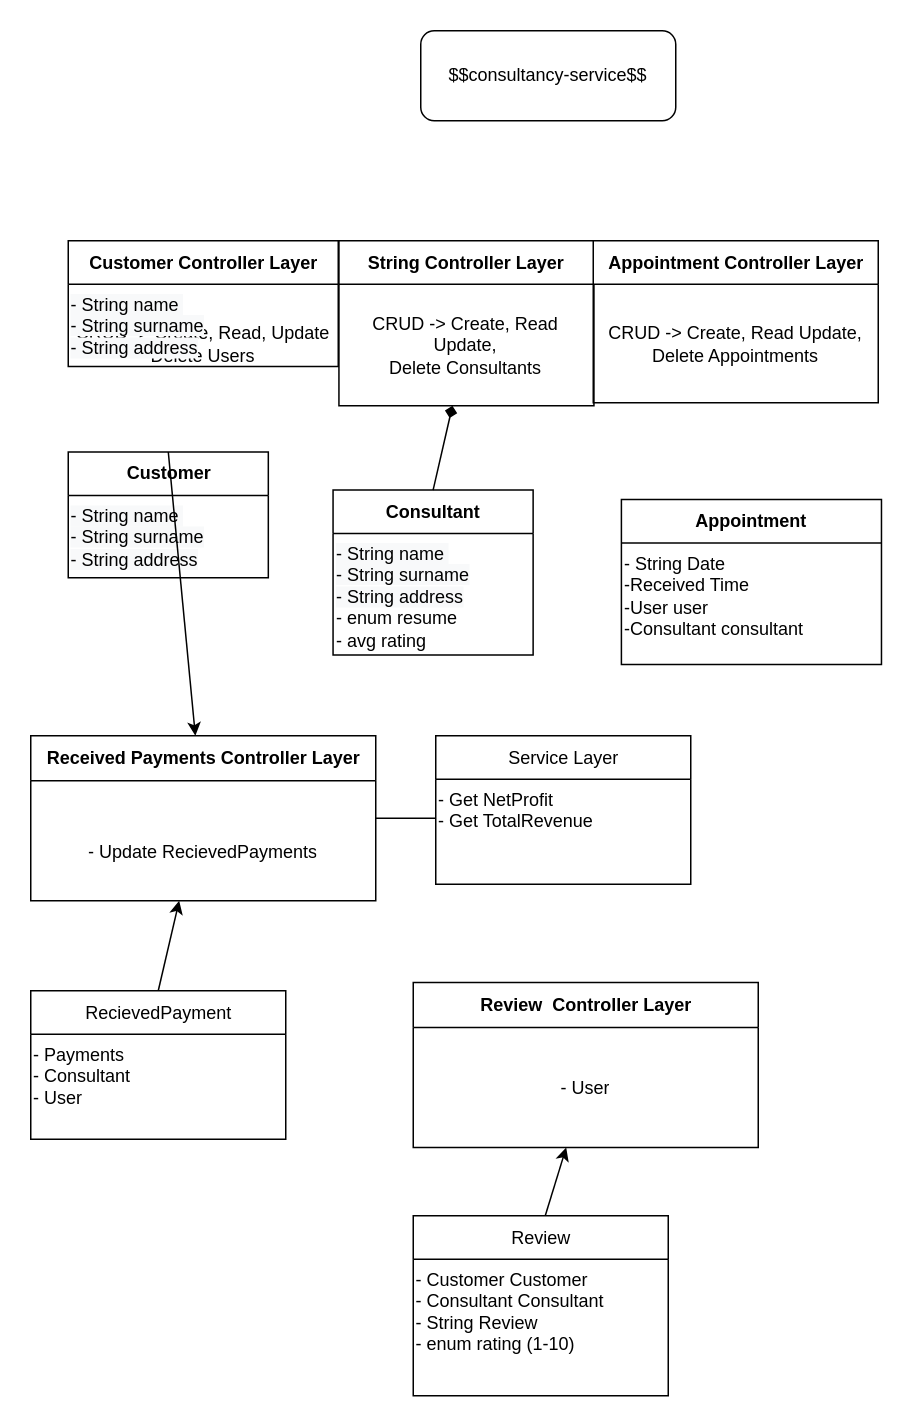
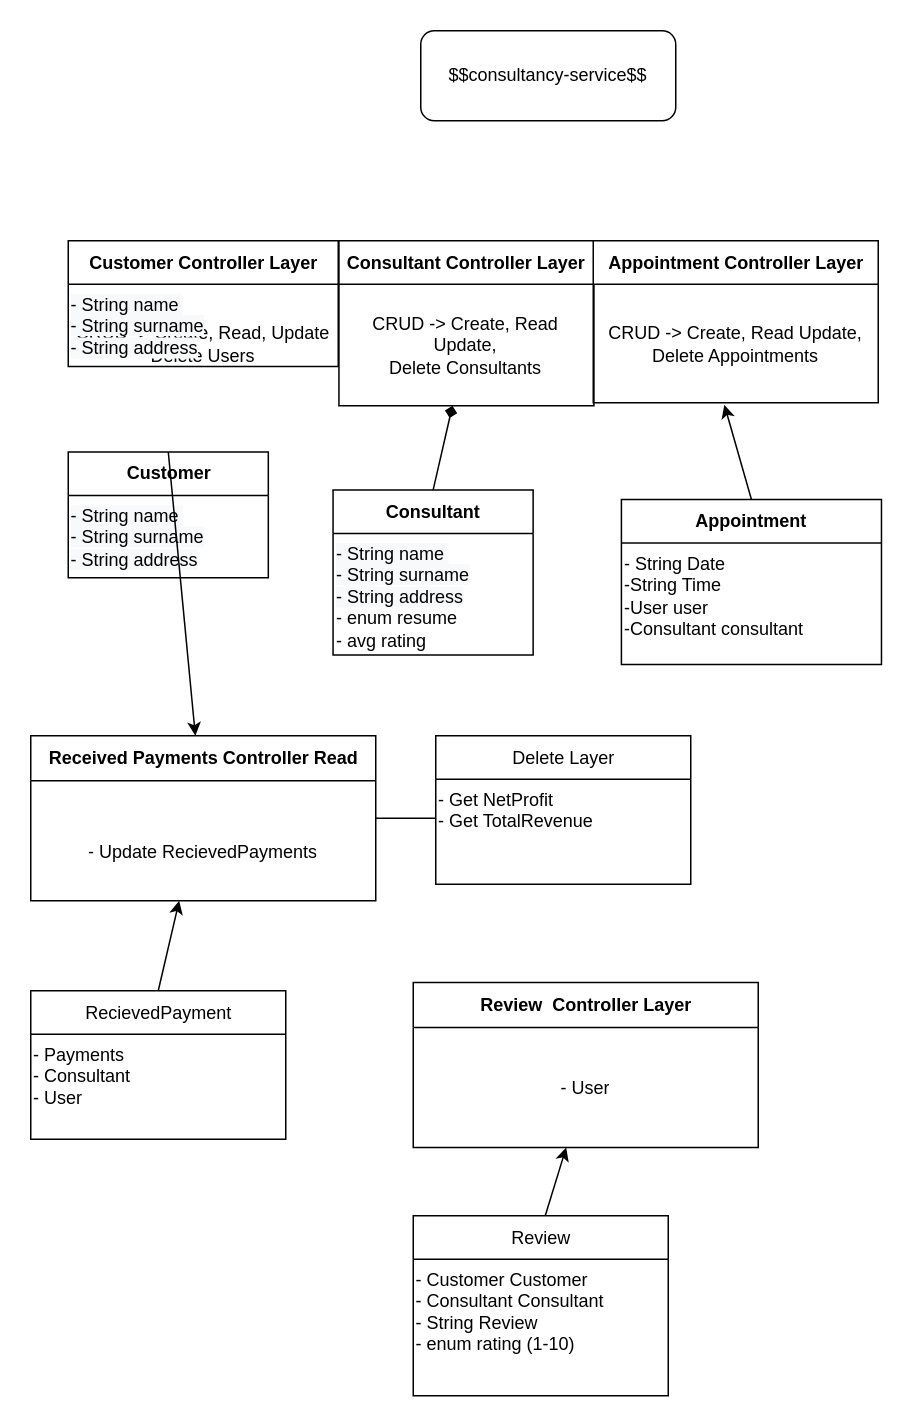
node "String Controller Layer": label "String Controller Layer" -> "Consultant Controller Layer"
edge "Appointment" -> "CRUD -> Create, Read Update, Delete Appointments": added
node "- String Date -Received Time -User user -Consultant consultant": label "- String Date -Received Time -User user -Consultant consultant" -> "- String Date -String Time -User user -Consultant consultant"
node "Received Payments Controller Layer": label "Received Payments Controller Layer" -> "Received Payments Controller Read"
node "Service Layer": label "Service Layer" -> "Delete Layer"
